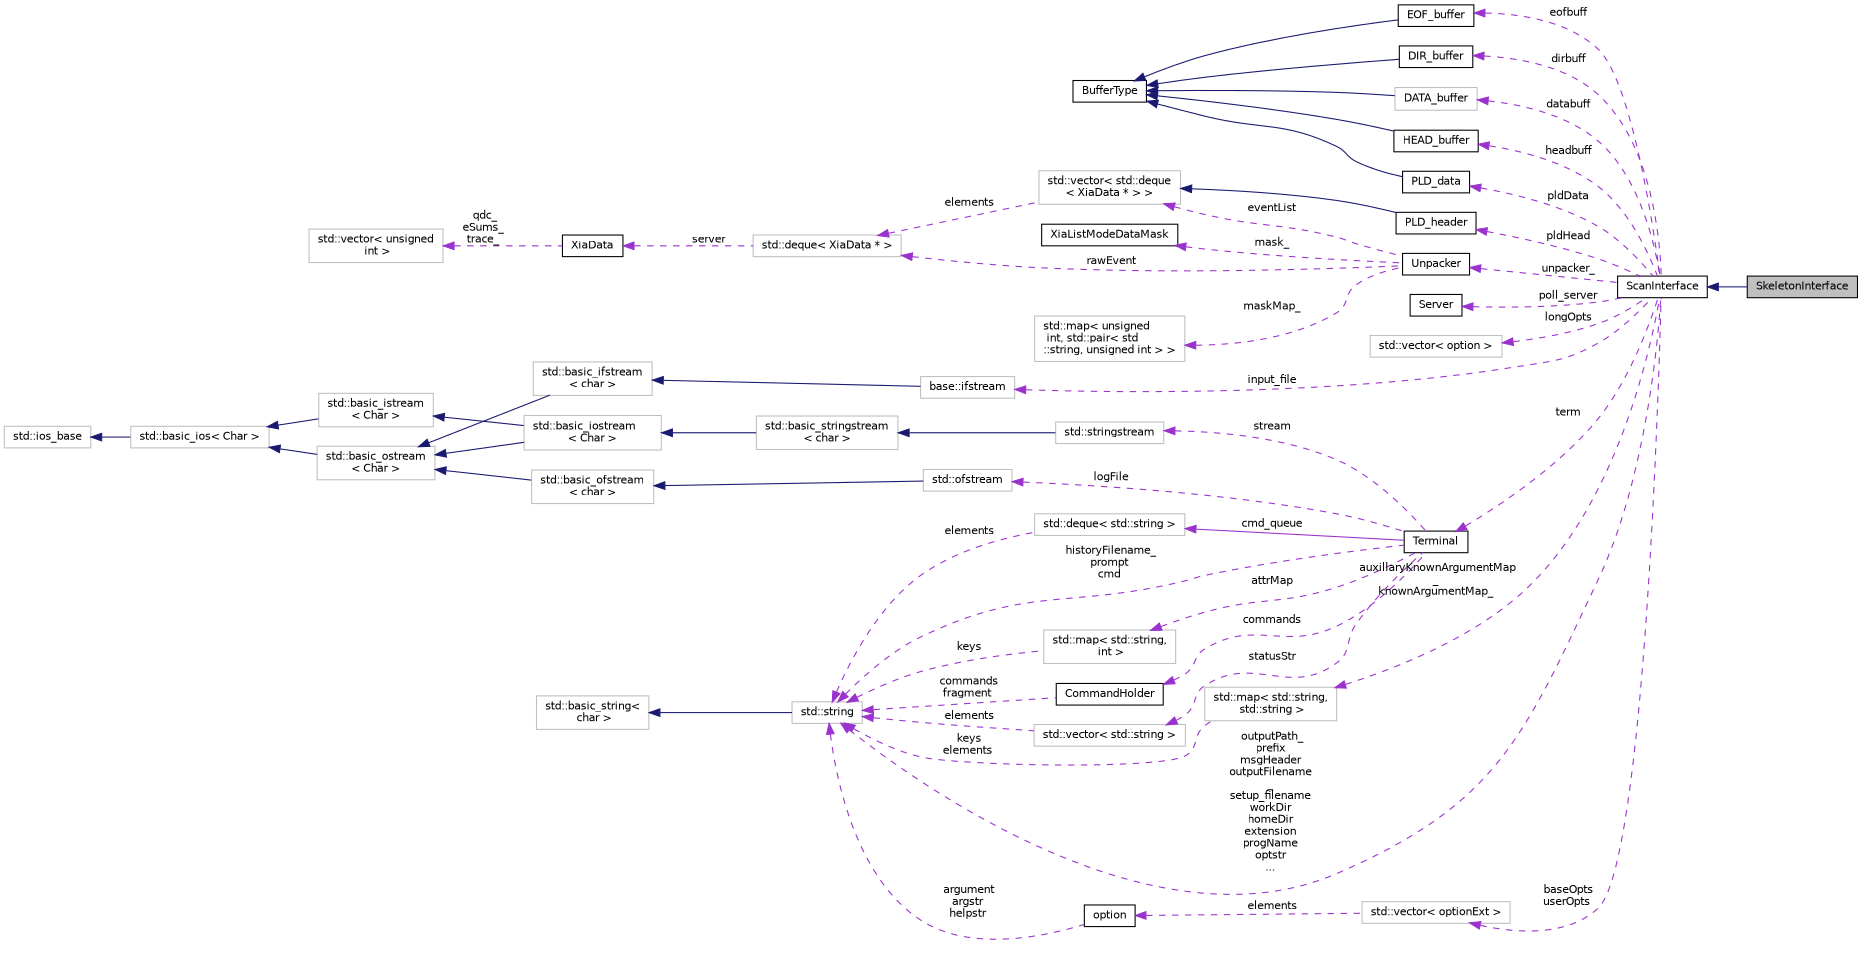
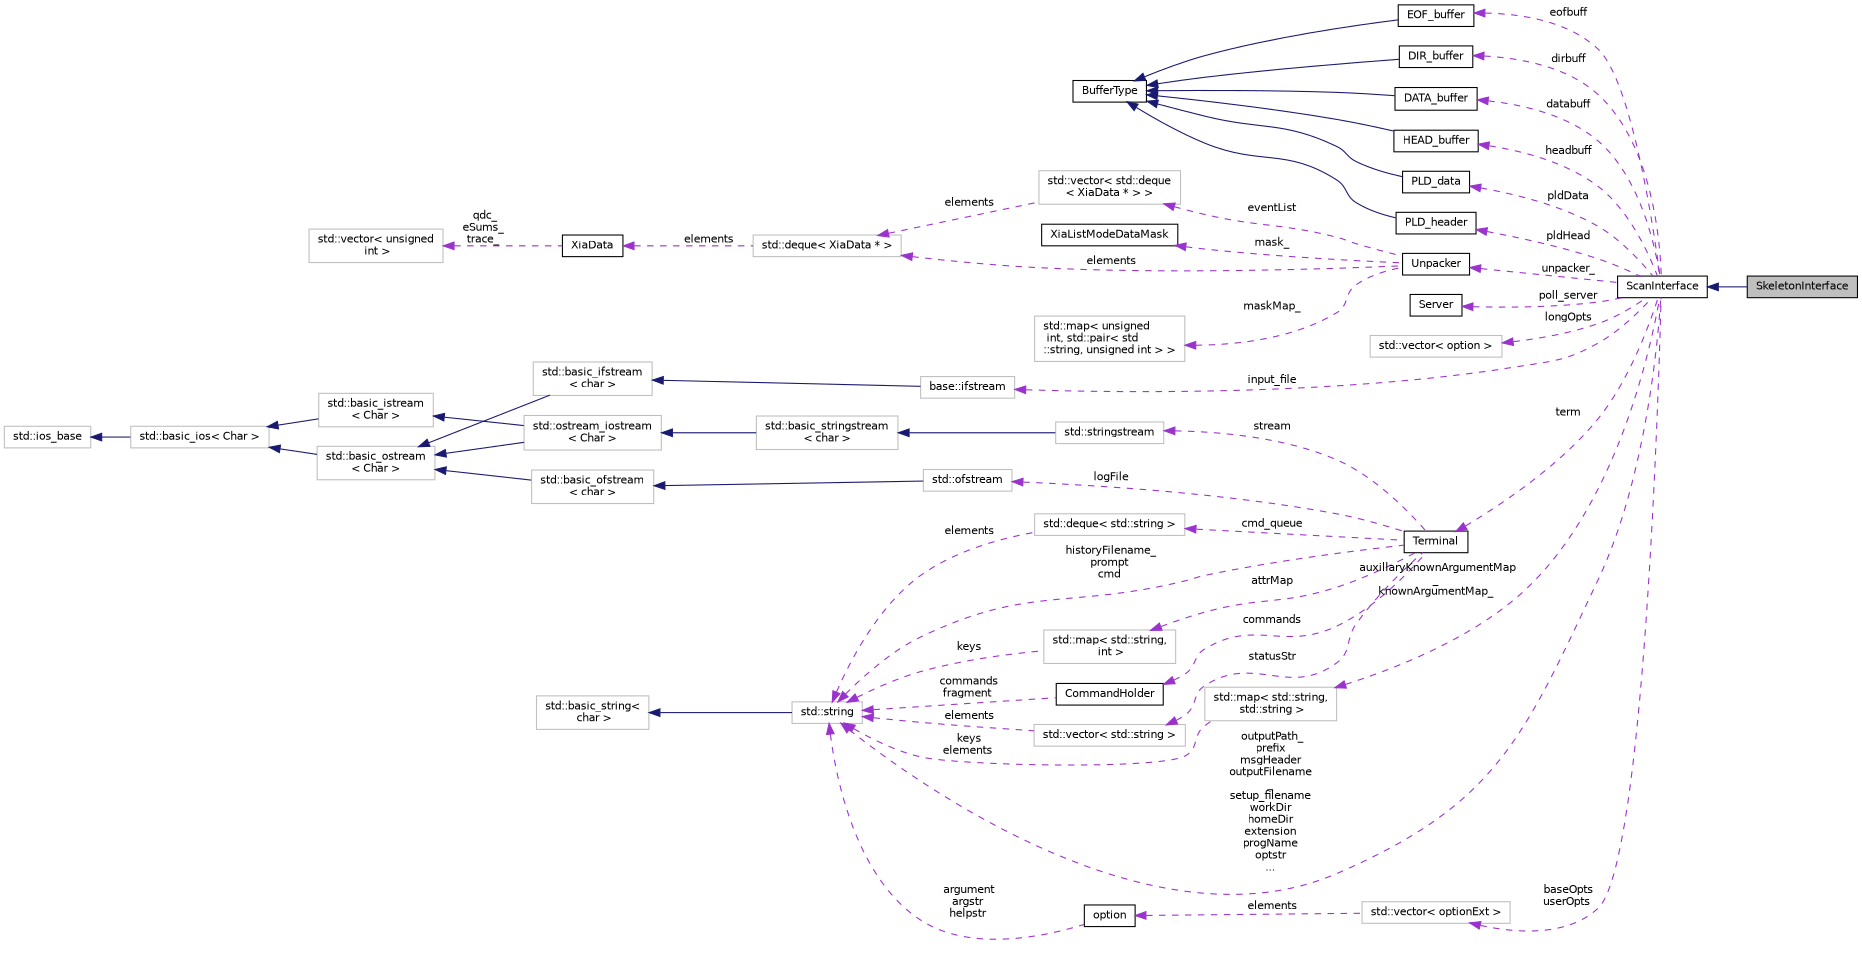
node "DATA_buffer": color grey75 -> black
edge "PLD_header" -> "std::vector< std::deque < XiaData * > >": now "PLD_header" -> "BufferType"
edge "std::deque< XiaData * >" -> "XiaData": label " server" -> " elements"
edge "Unpacker" -> "std::deque< XiaData * >": label " rawEvent" -> " elements"
node "std::basic_iostream < Char >": label "std::basic_iostream < Char >" -> "std::ostream_iostream < Char >"
edge "Terminal" -> "std::deque< std::string >": style solid -> dashed
